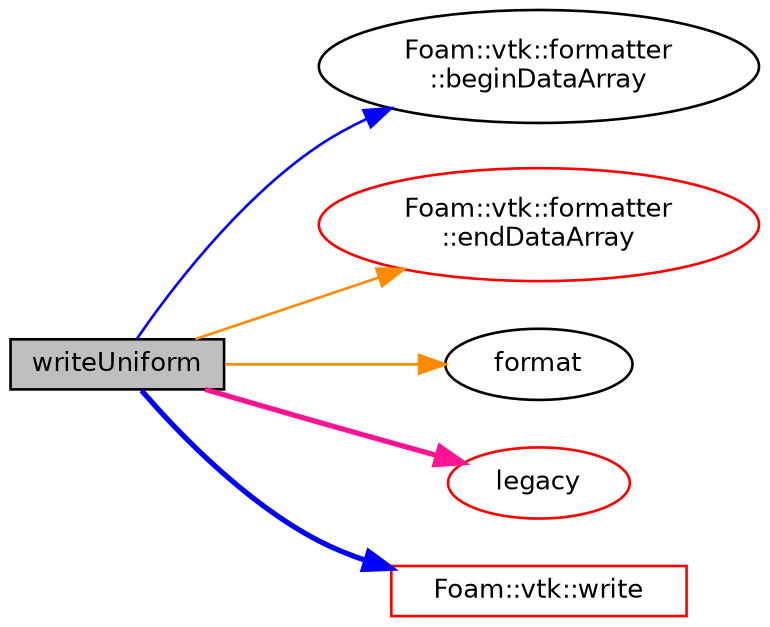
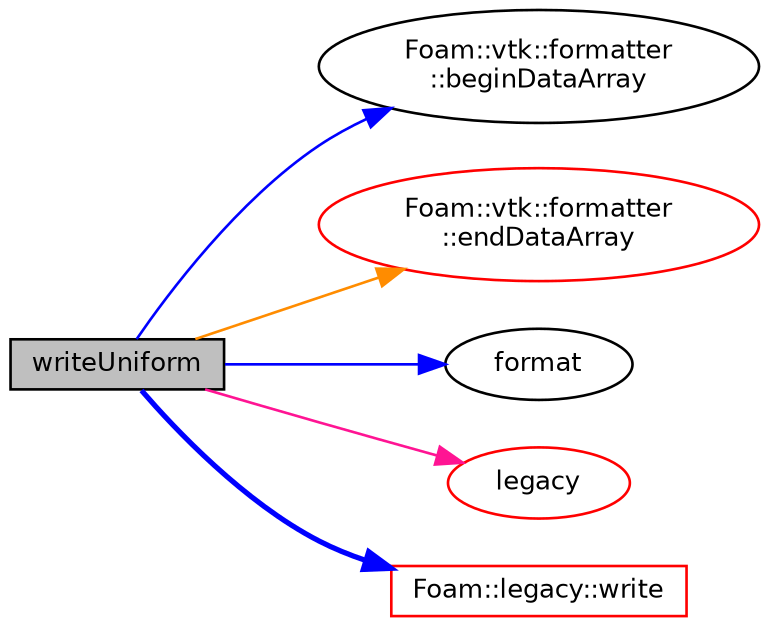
edge "writeUniform" -> "format": color darkorange -> blue
edge "writeUniform" -> "legacy": style bold -> solid
node "Foam::vtk::write": label "Foam::vtk::write" -> "Foam::legacy::write"
